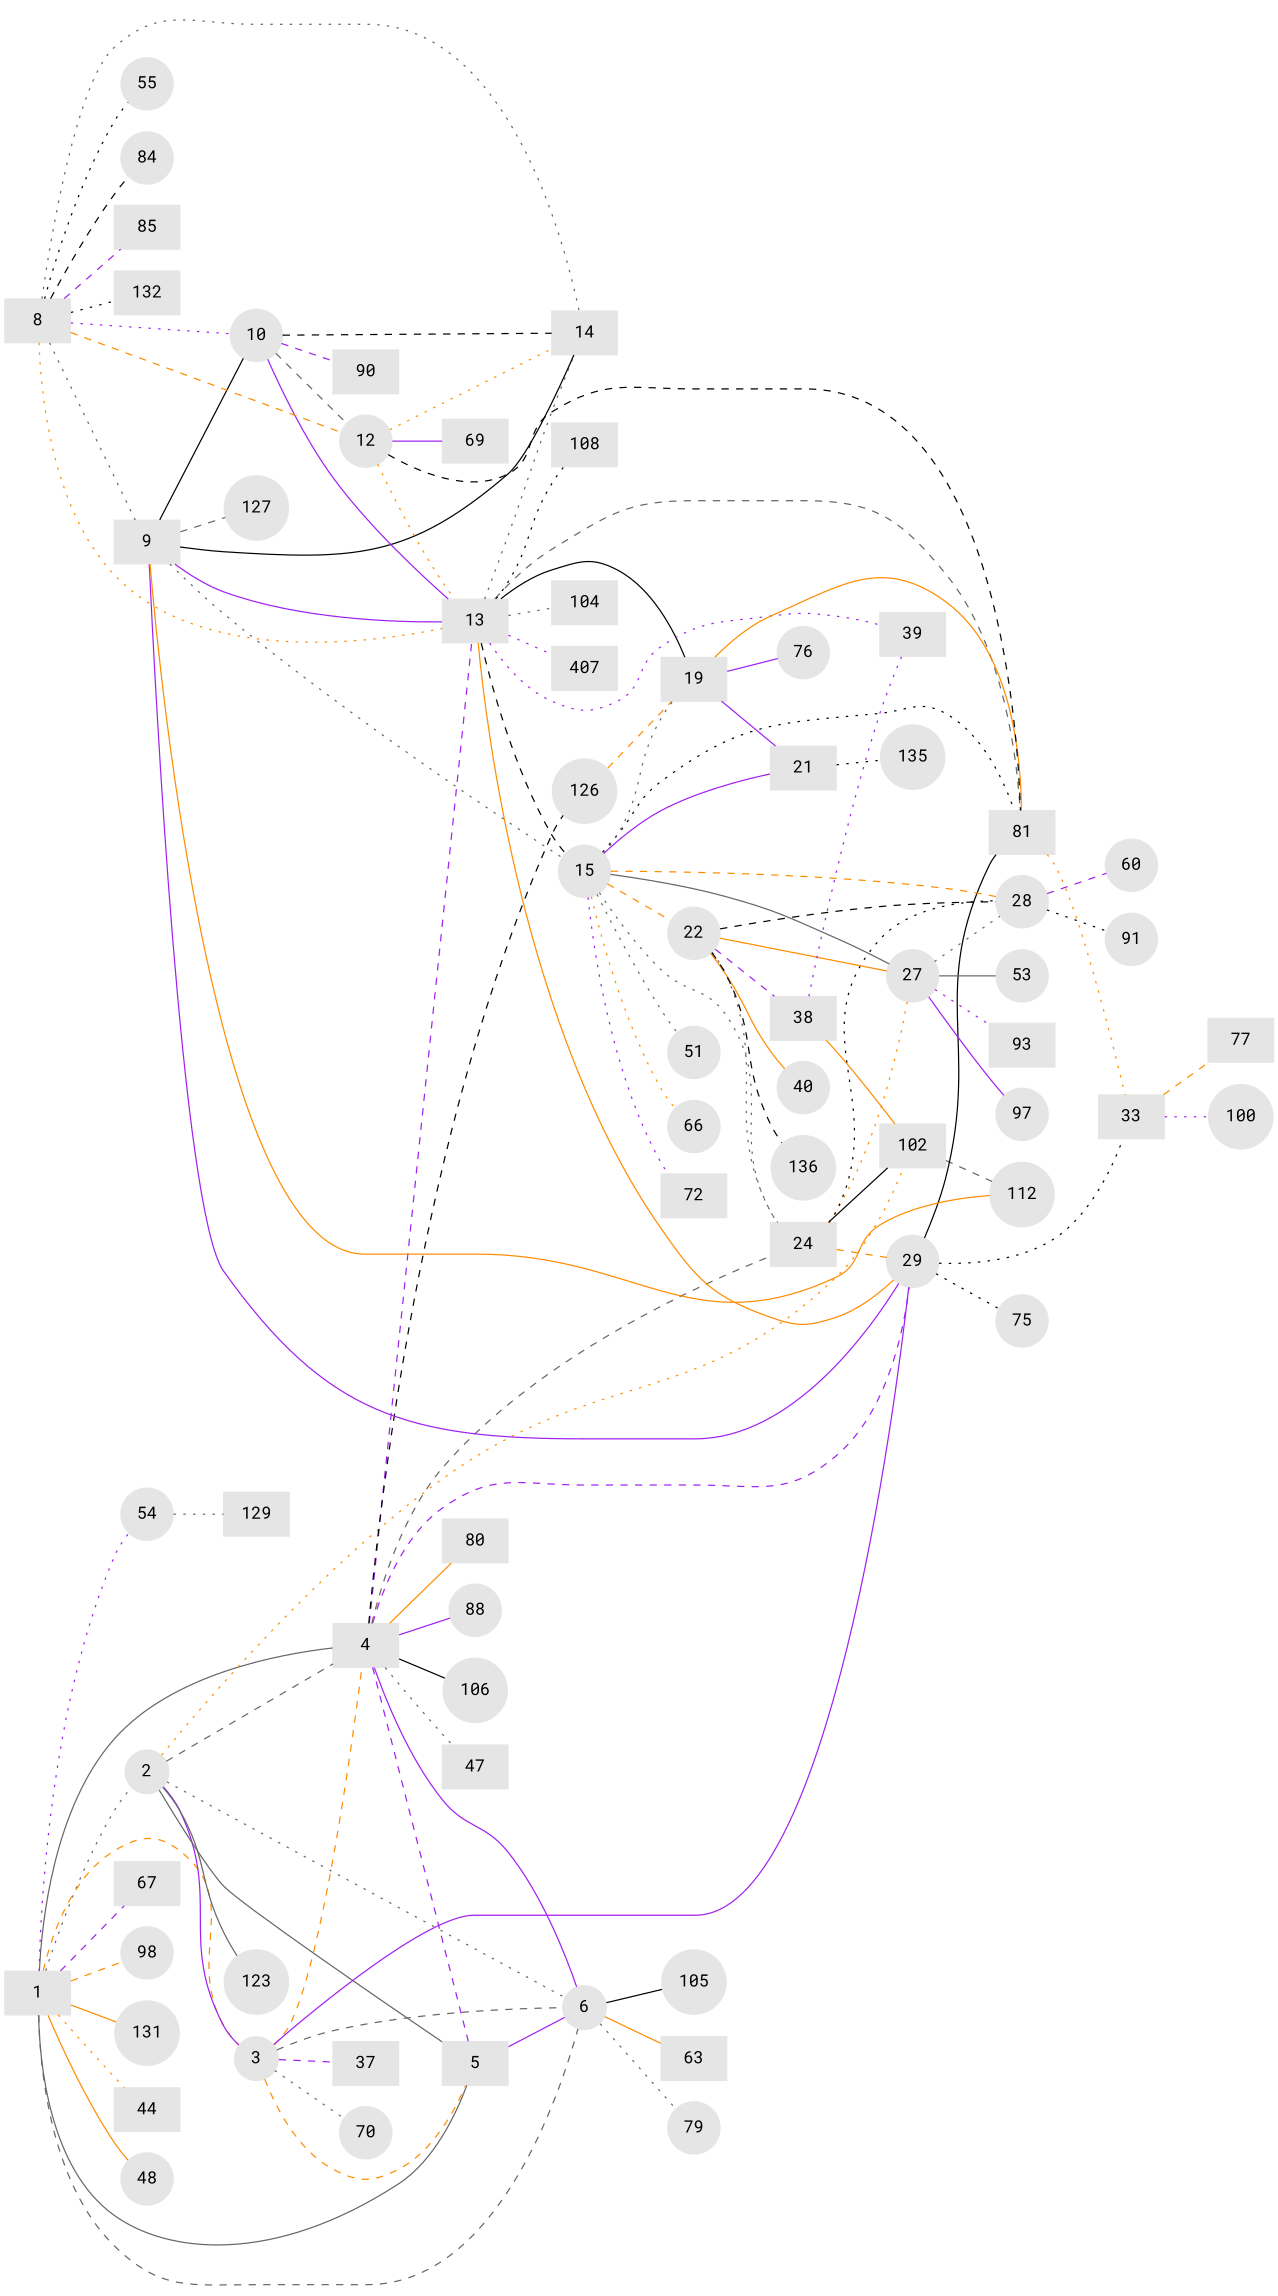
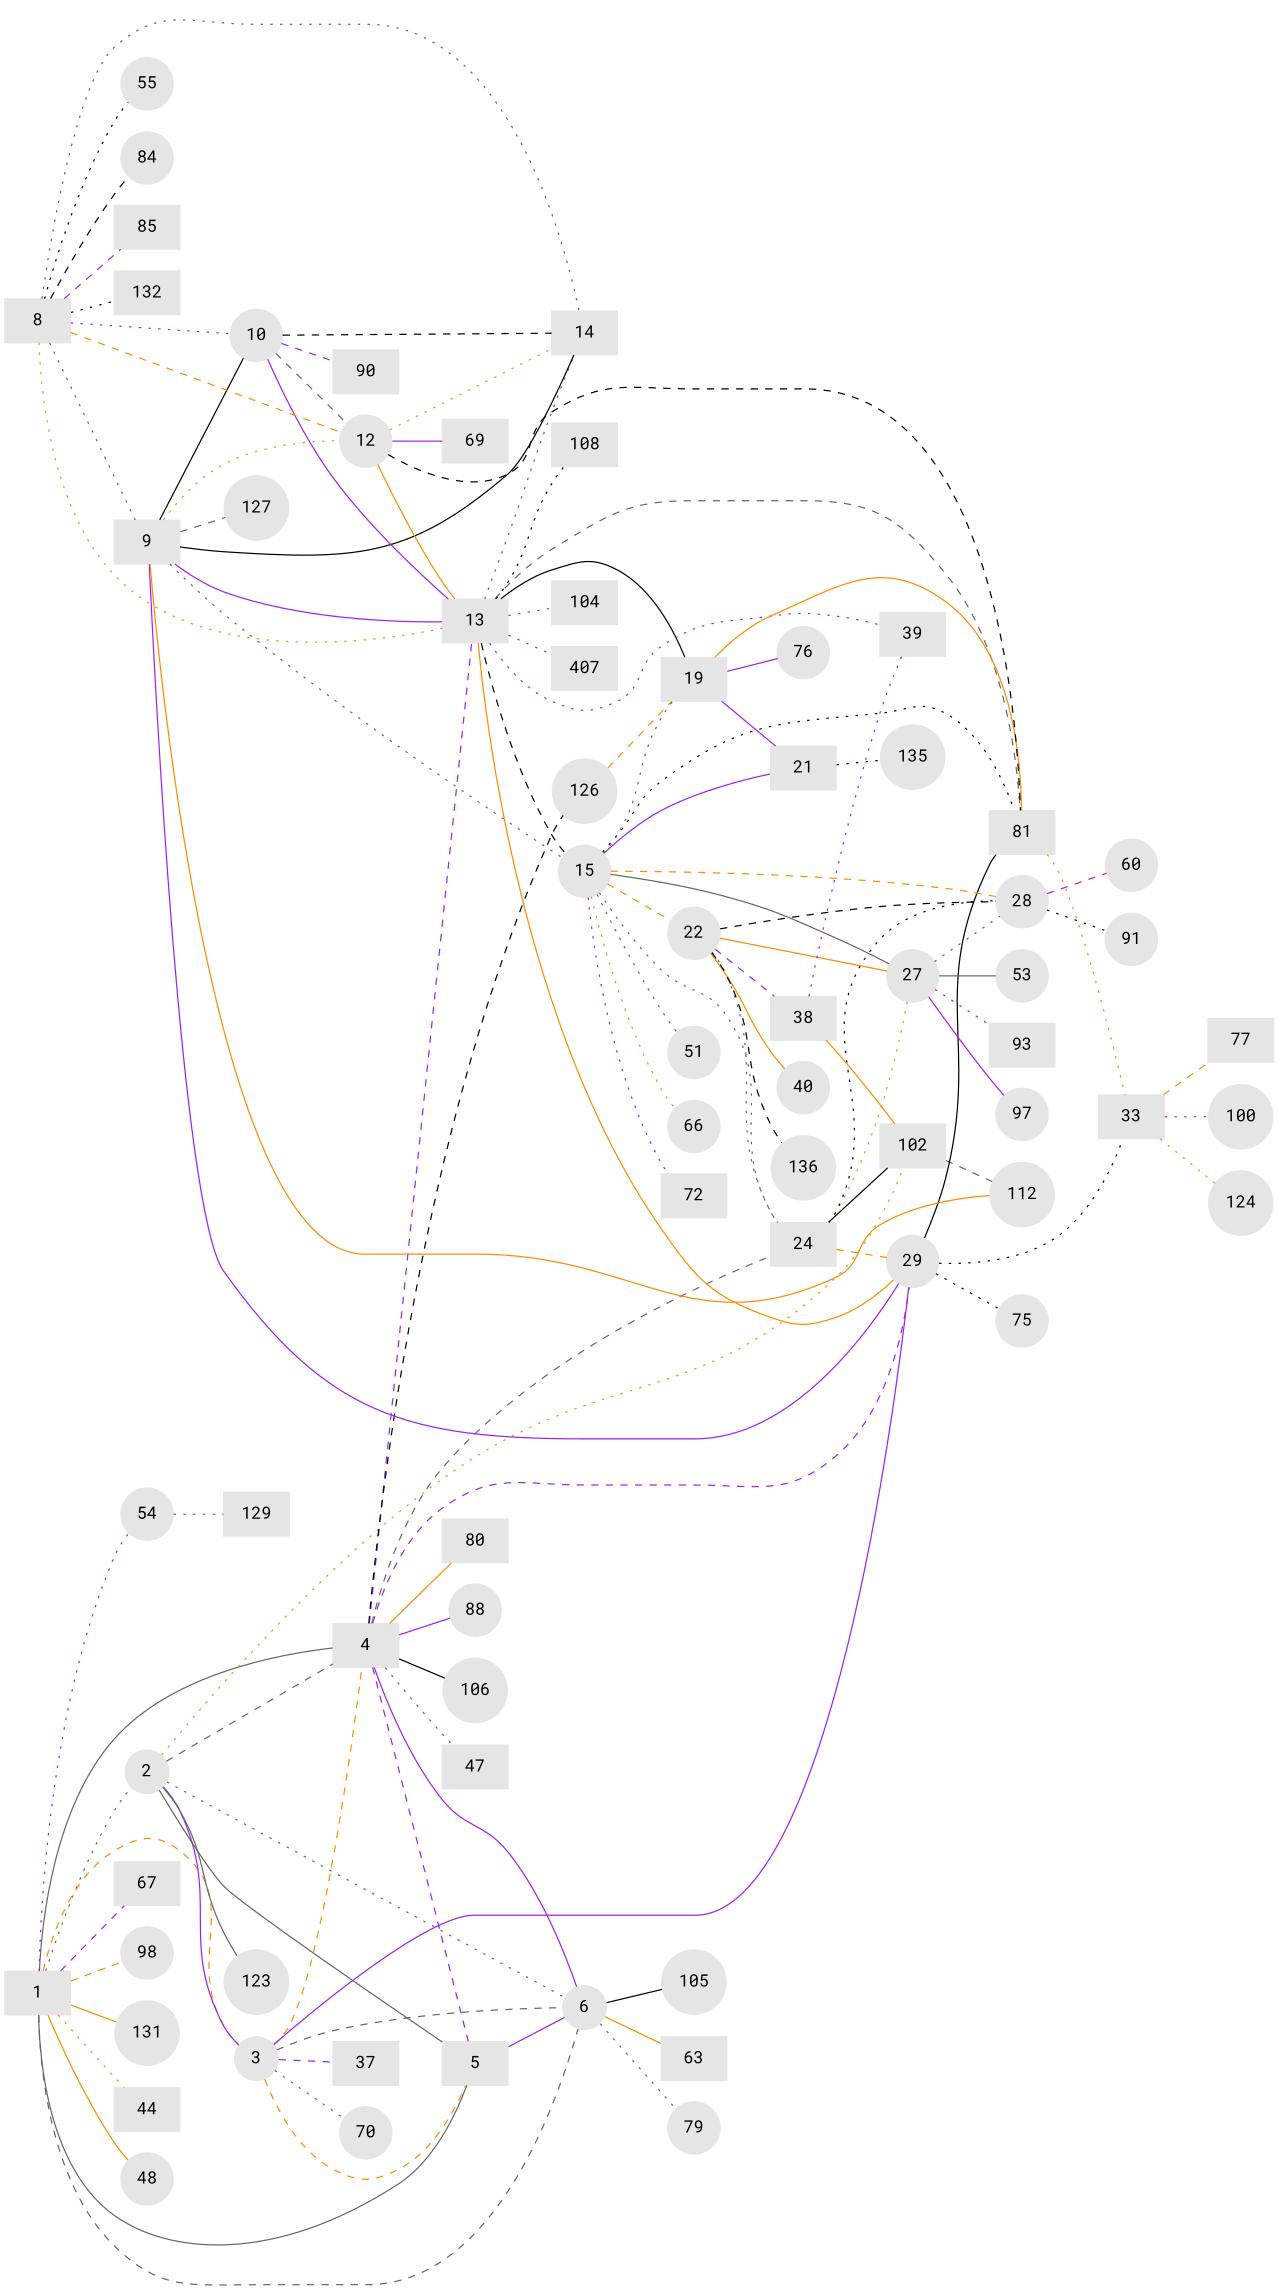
edge "12" -- "9": added
edge "12" -- "13": style dotted -> solid
node "124": added
